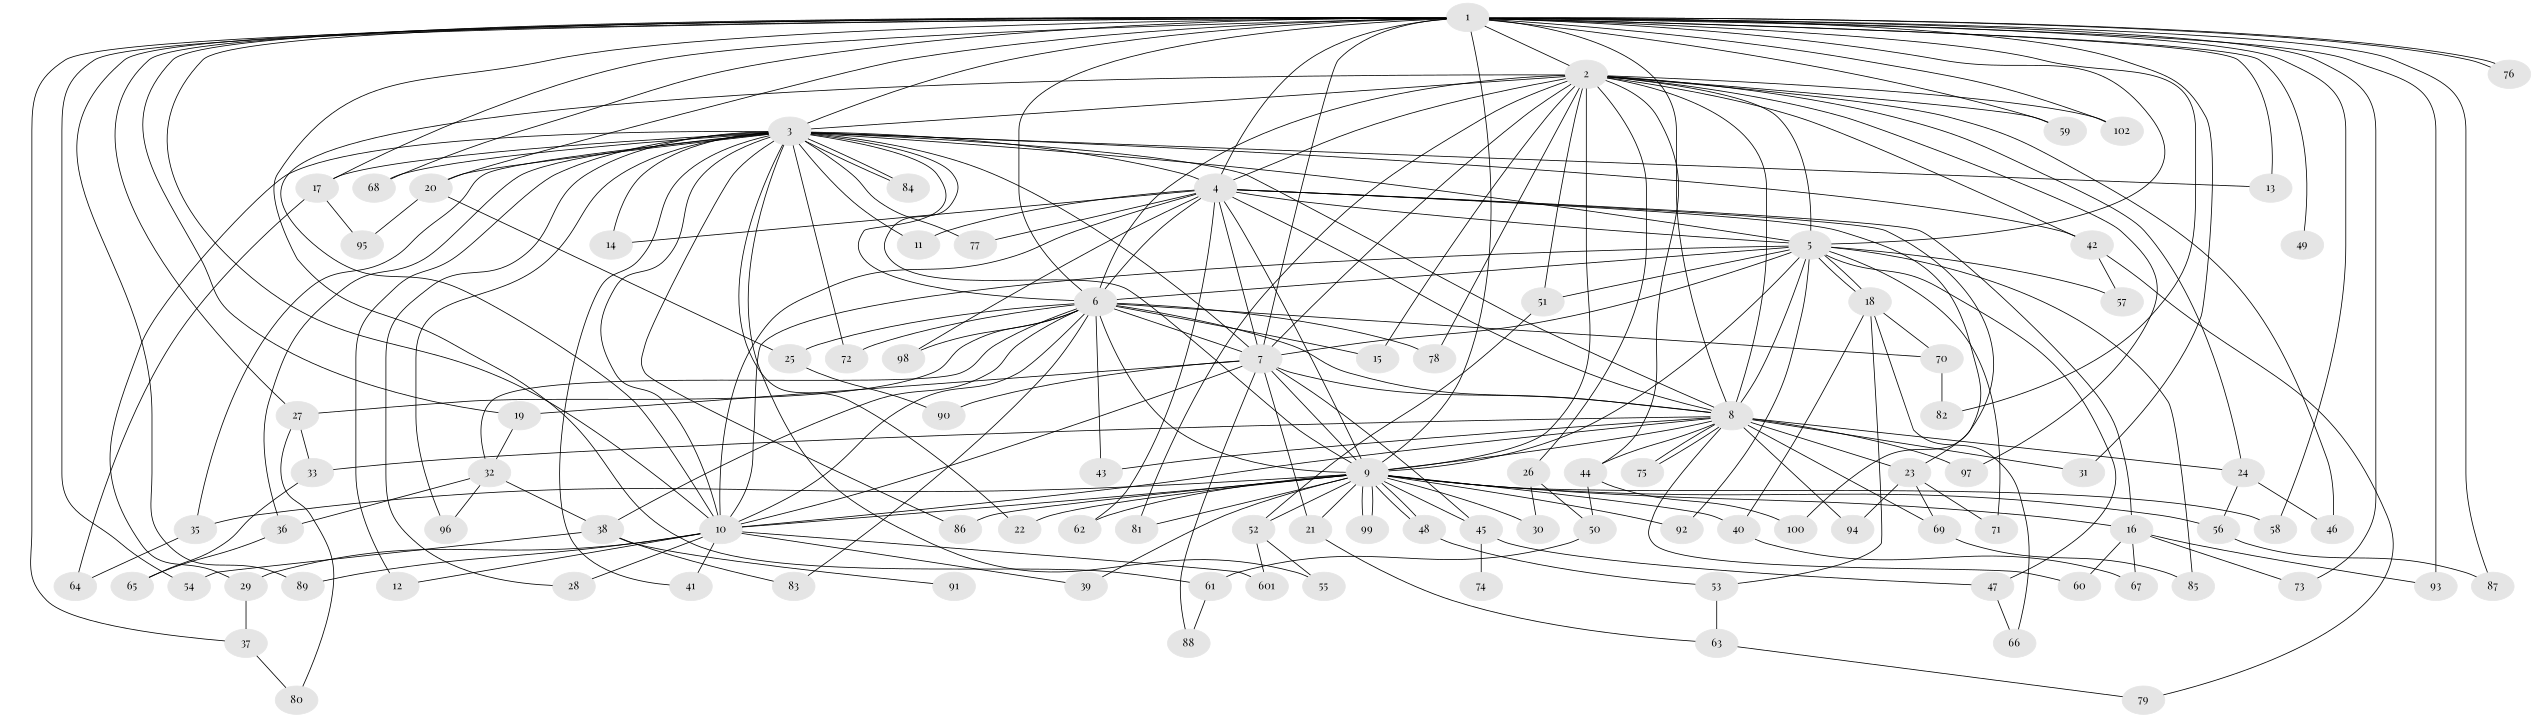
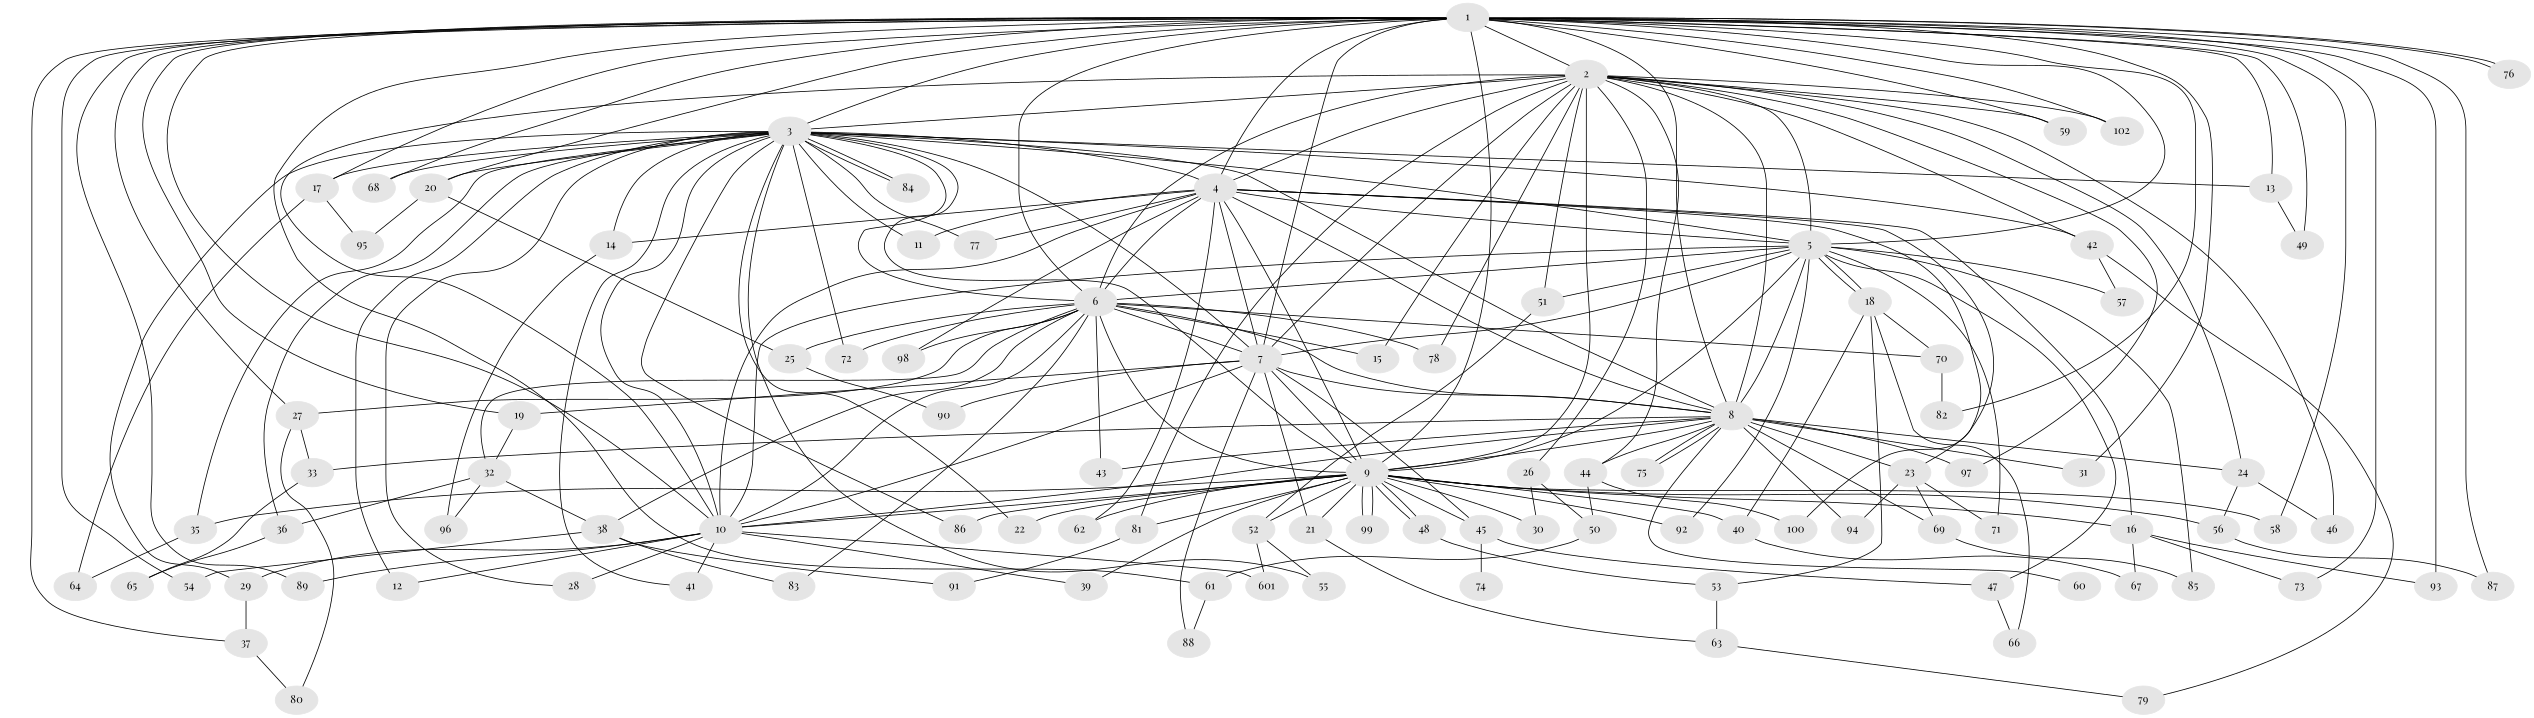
edge "13" -- "49": added
edge "3" -- "96": now "14" -- "96"
edge "16" -- "60": removed
edge "81" -- "91": added
